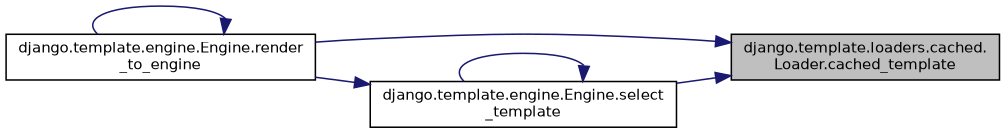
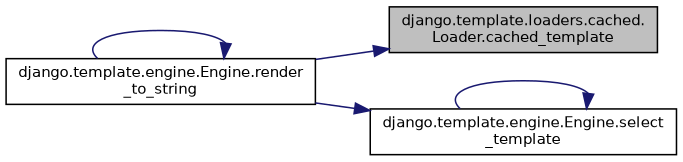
node "django.template.engine.Engine.render _to_engine": label "django.template.engine.Engine.render _to_engine" -> "django.template.engine.Engine.render _to_string"
edge "django.template.engine.Engine.select _template" -> "django.template.loaders.cached. Loader.cached_template": removed
